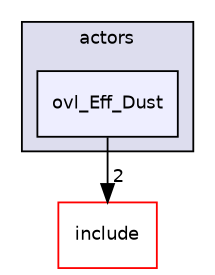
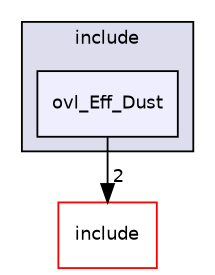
cluster "actors": label "actors" -> "include"
